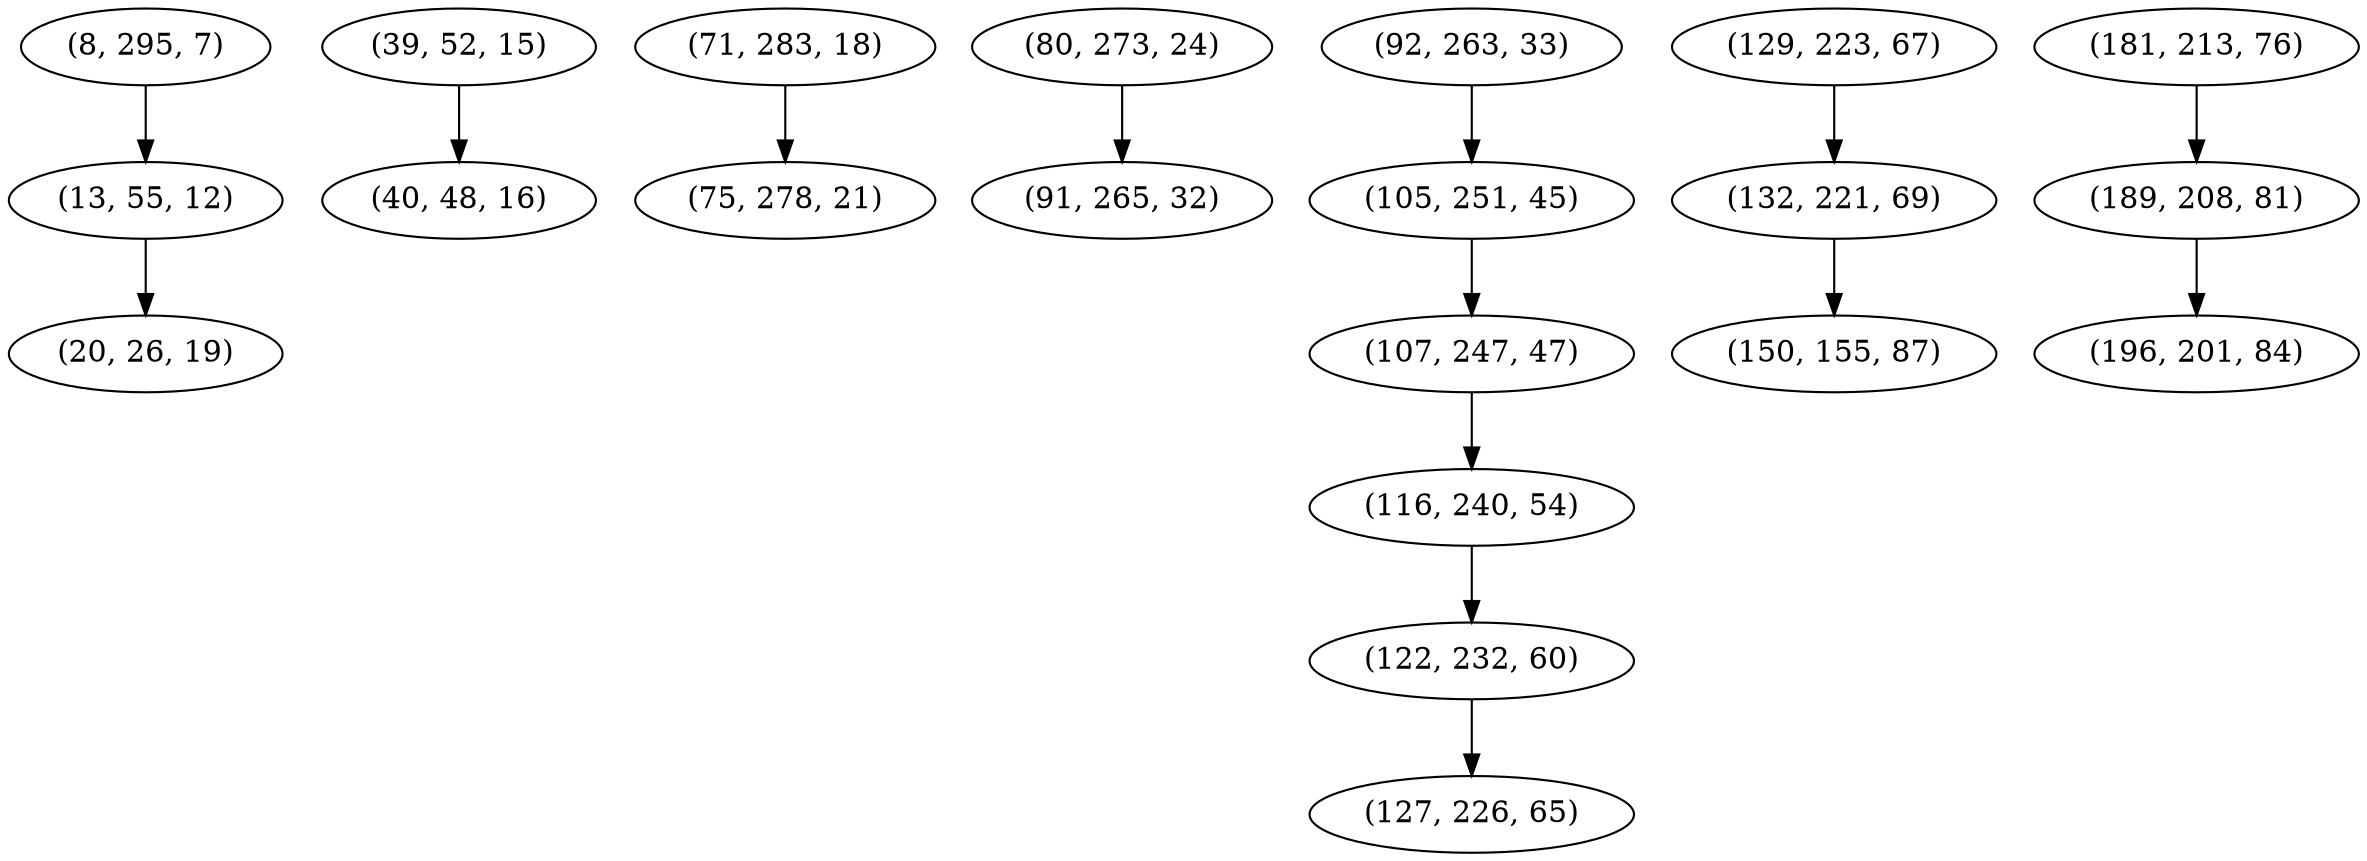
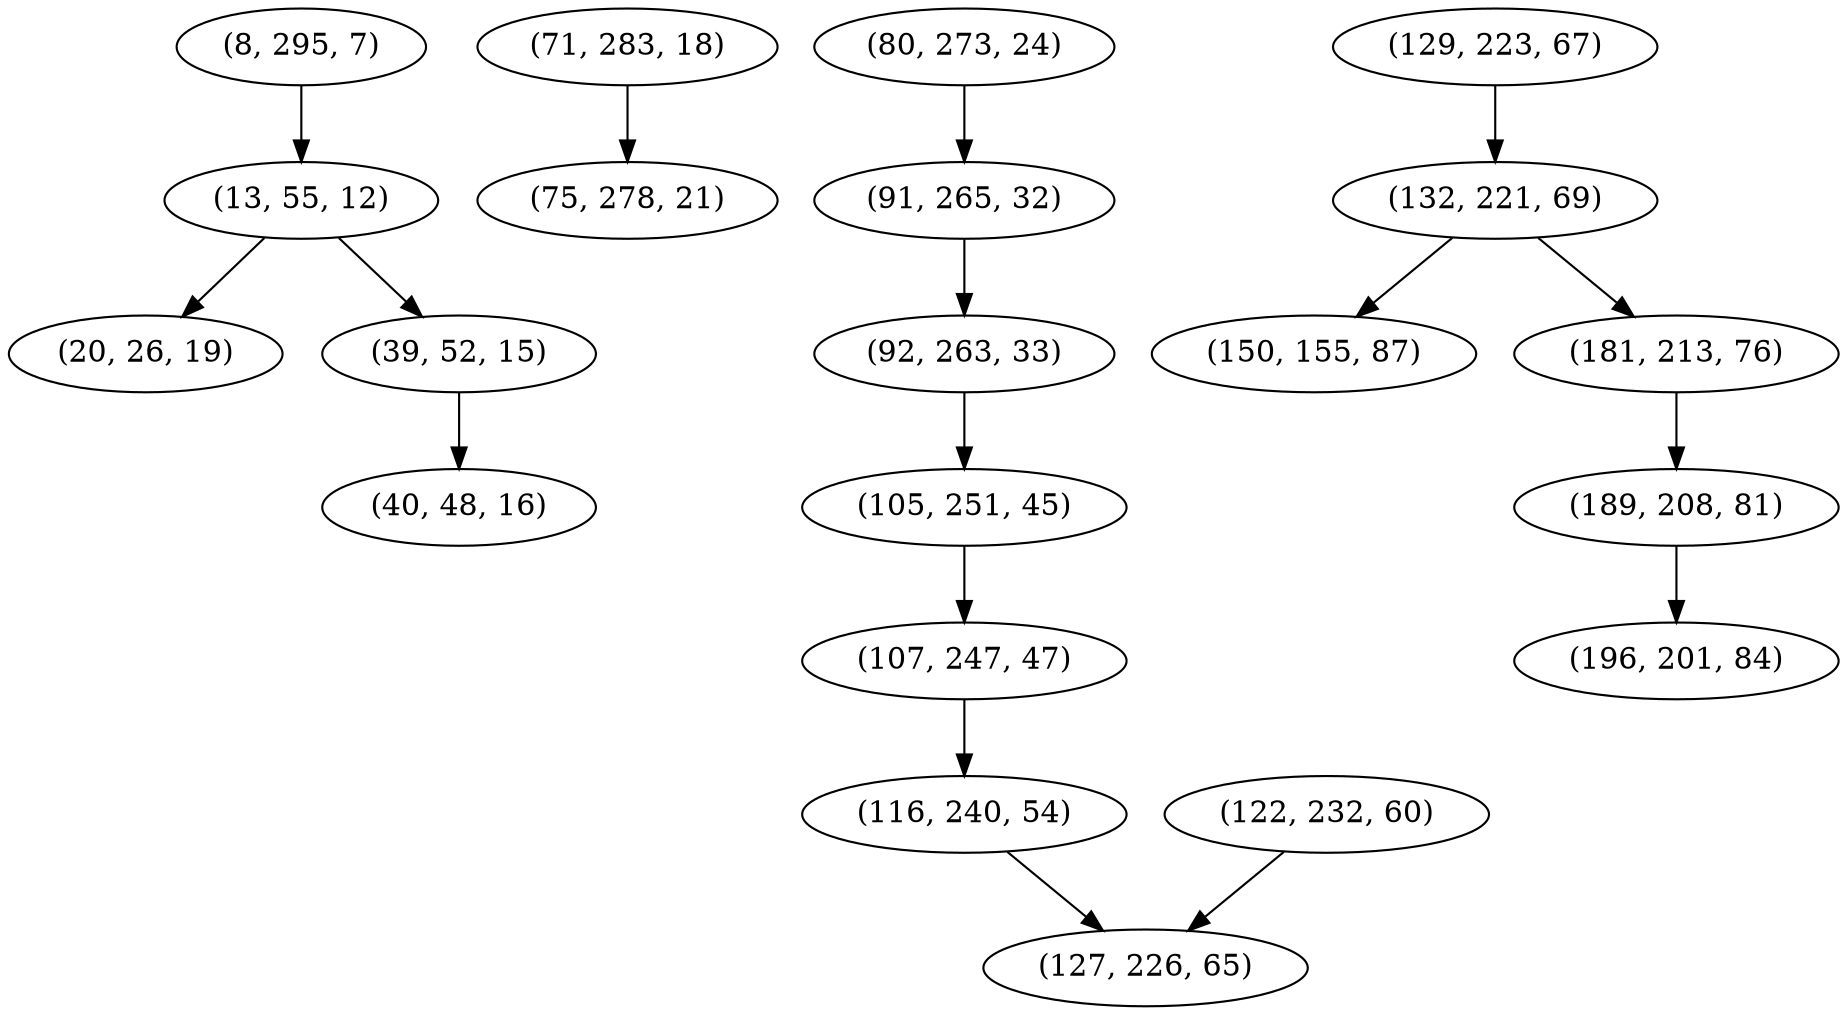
edge "(91, 265, 32)" -> "(92, 263, 33)": added
edge "(13, 55, 12)" -> "(39, 52, 15)": added
edge "(132, 221, 69)" -> "(181, 213, 76)": added
edge "(116, 240, 54)" -> "(122, 232, 60)": now "(116, 240, 54)" -> "(127, 226, 65)"
